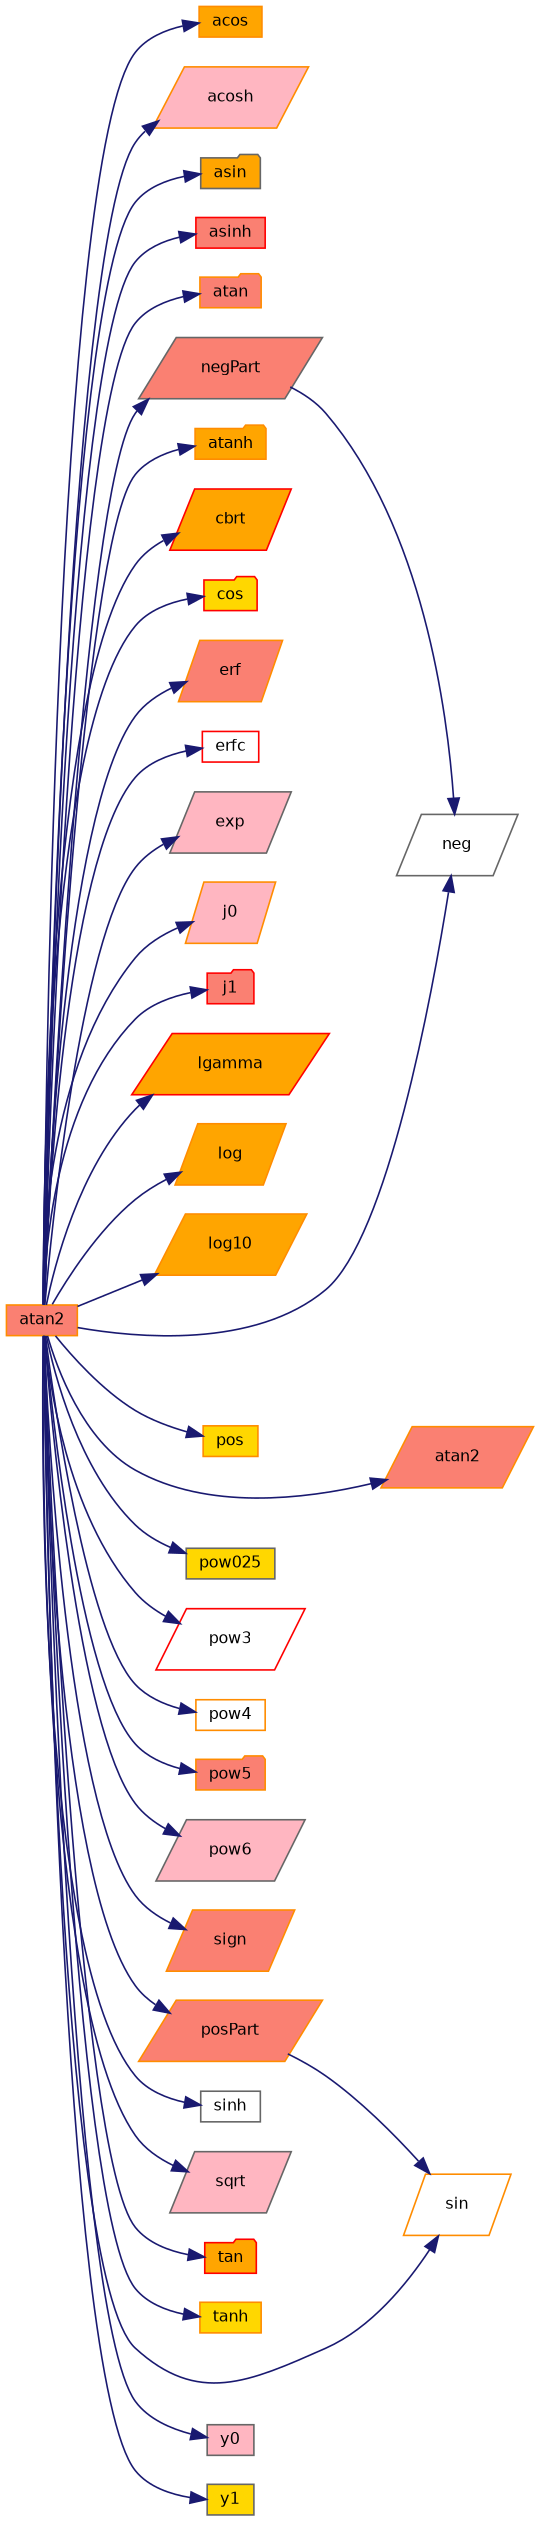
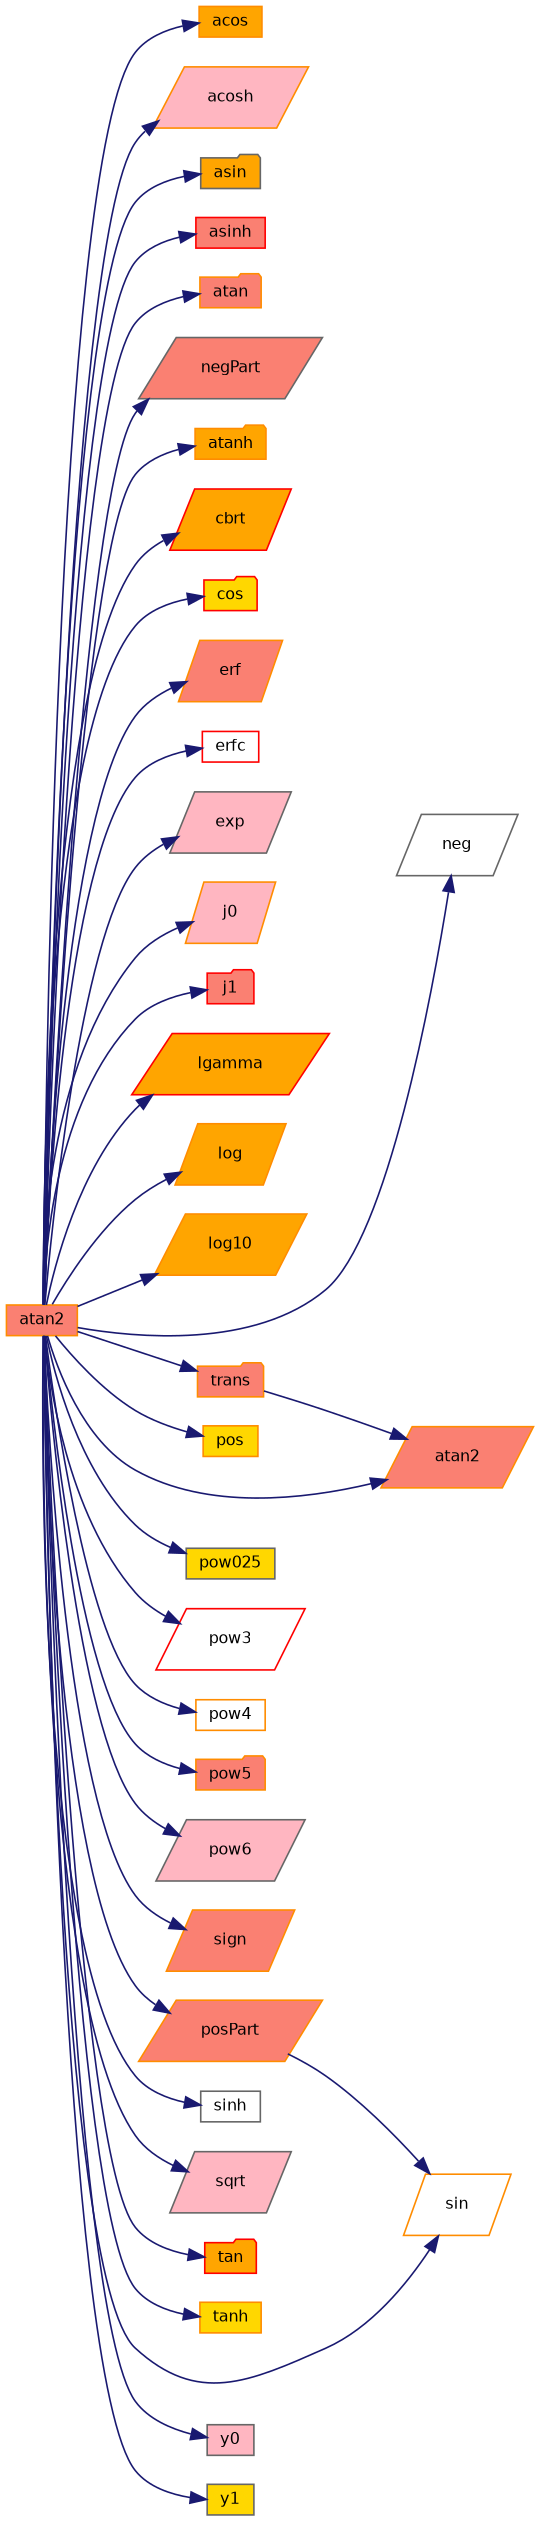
edge "negPart" -> "neg": removed
node "trans": added
